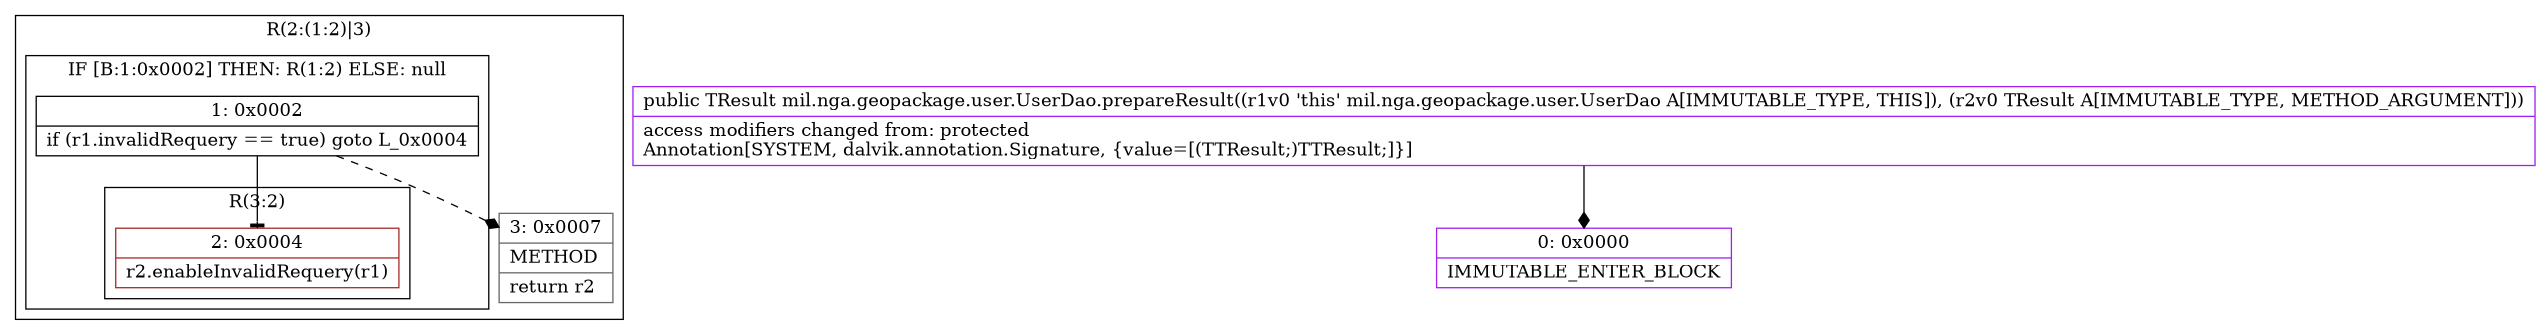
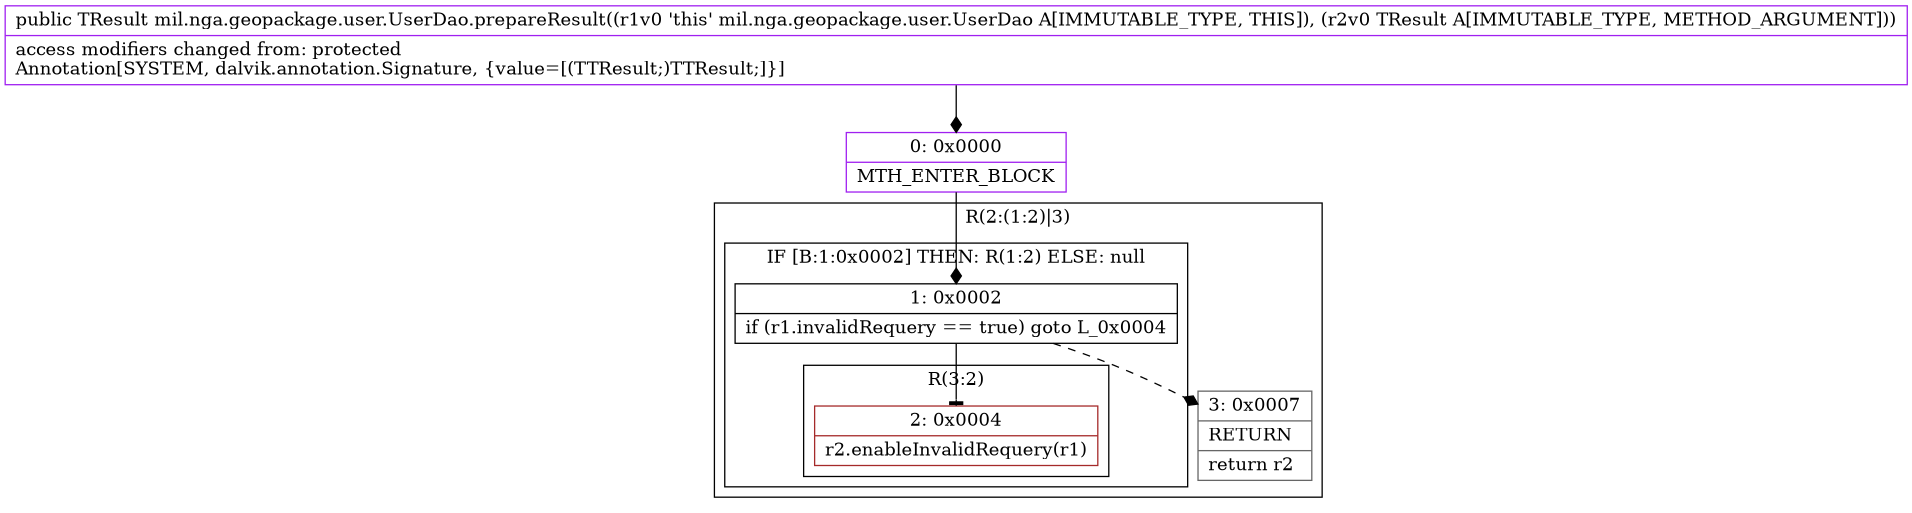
edge "0: 0x0000" -> "1: 0x0002": added
node "3: 0x0007": text "METHOD" -> "RETURN"
node "0: 0x0000": text "IMMUTABLE_ENTER_BLOCK" -> "MTH_ENTER_BLOCK"
